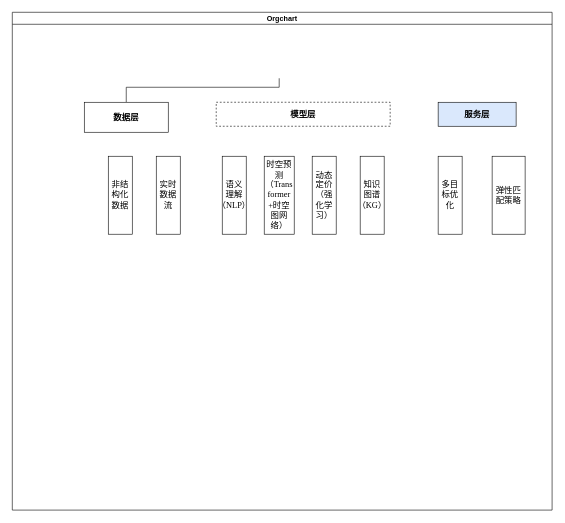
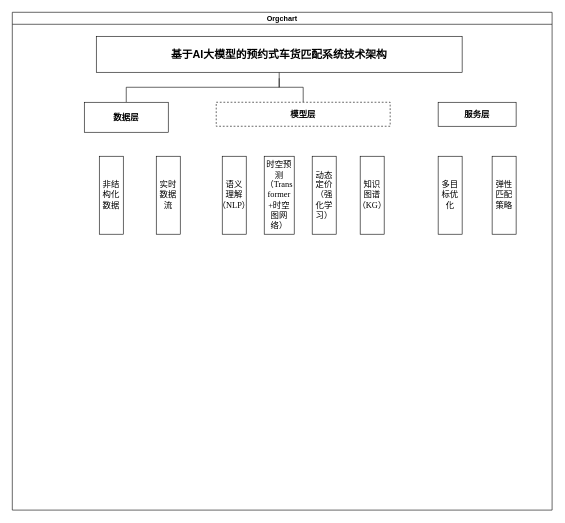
node "基于AI大模型的预约式车货匹配系统技术架构": added
edge "基于AI大模型的预约式车货匹配系统技术架构" -- "模型层": added
node "服务层": fillcolor #dae8fc -> #ffffff
node "非结构化数据": moved (120, 195) -> (111, 195)
node "弹性匹配策略": size 33x78 -> 24x78
